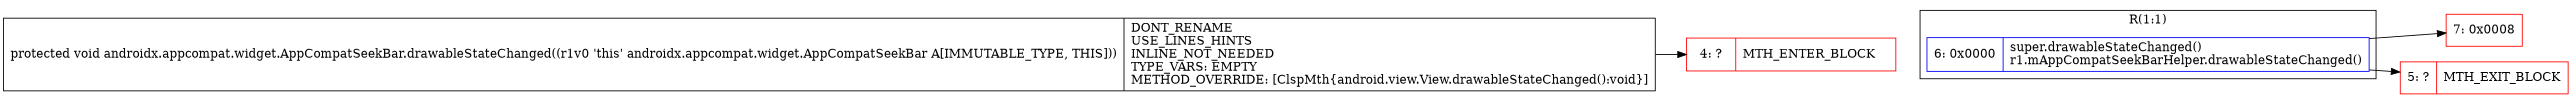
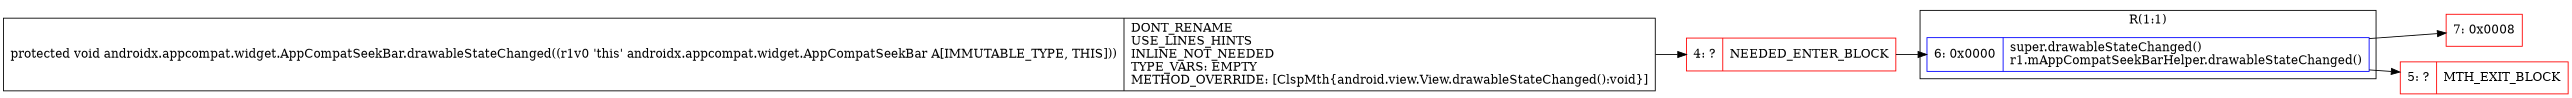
node "4: ?": text "MTH_ENTER_BLOCK" -> "NEEDED_ENTER_BLOCK"
edge "4: ?" -> "6: 0x0000": added
